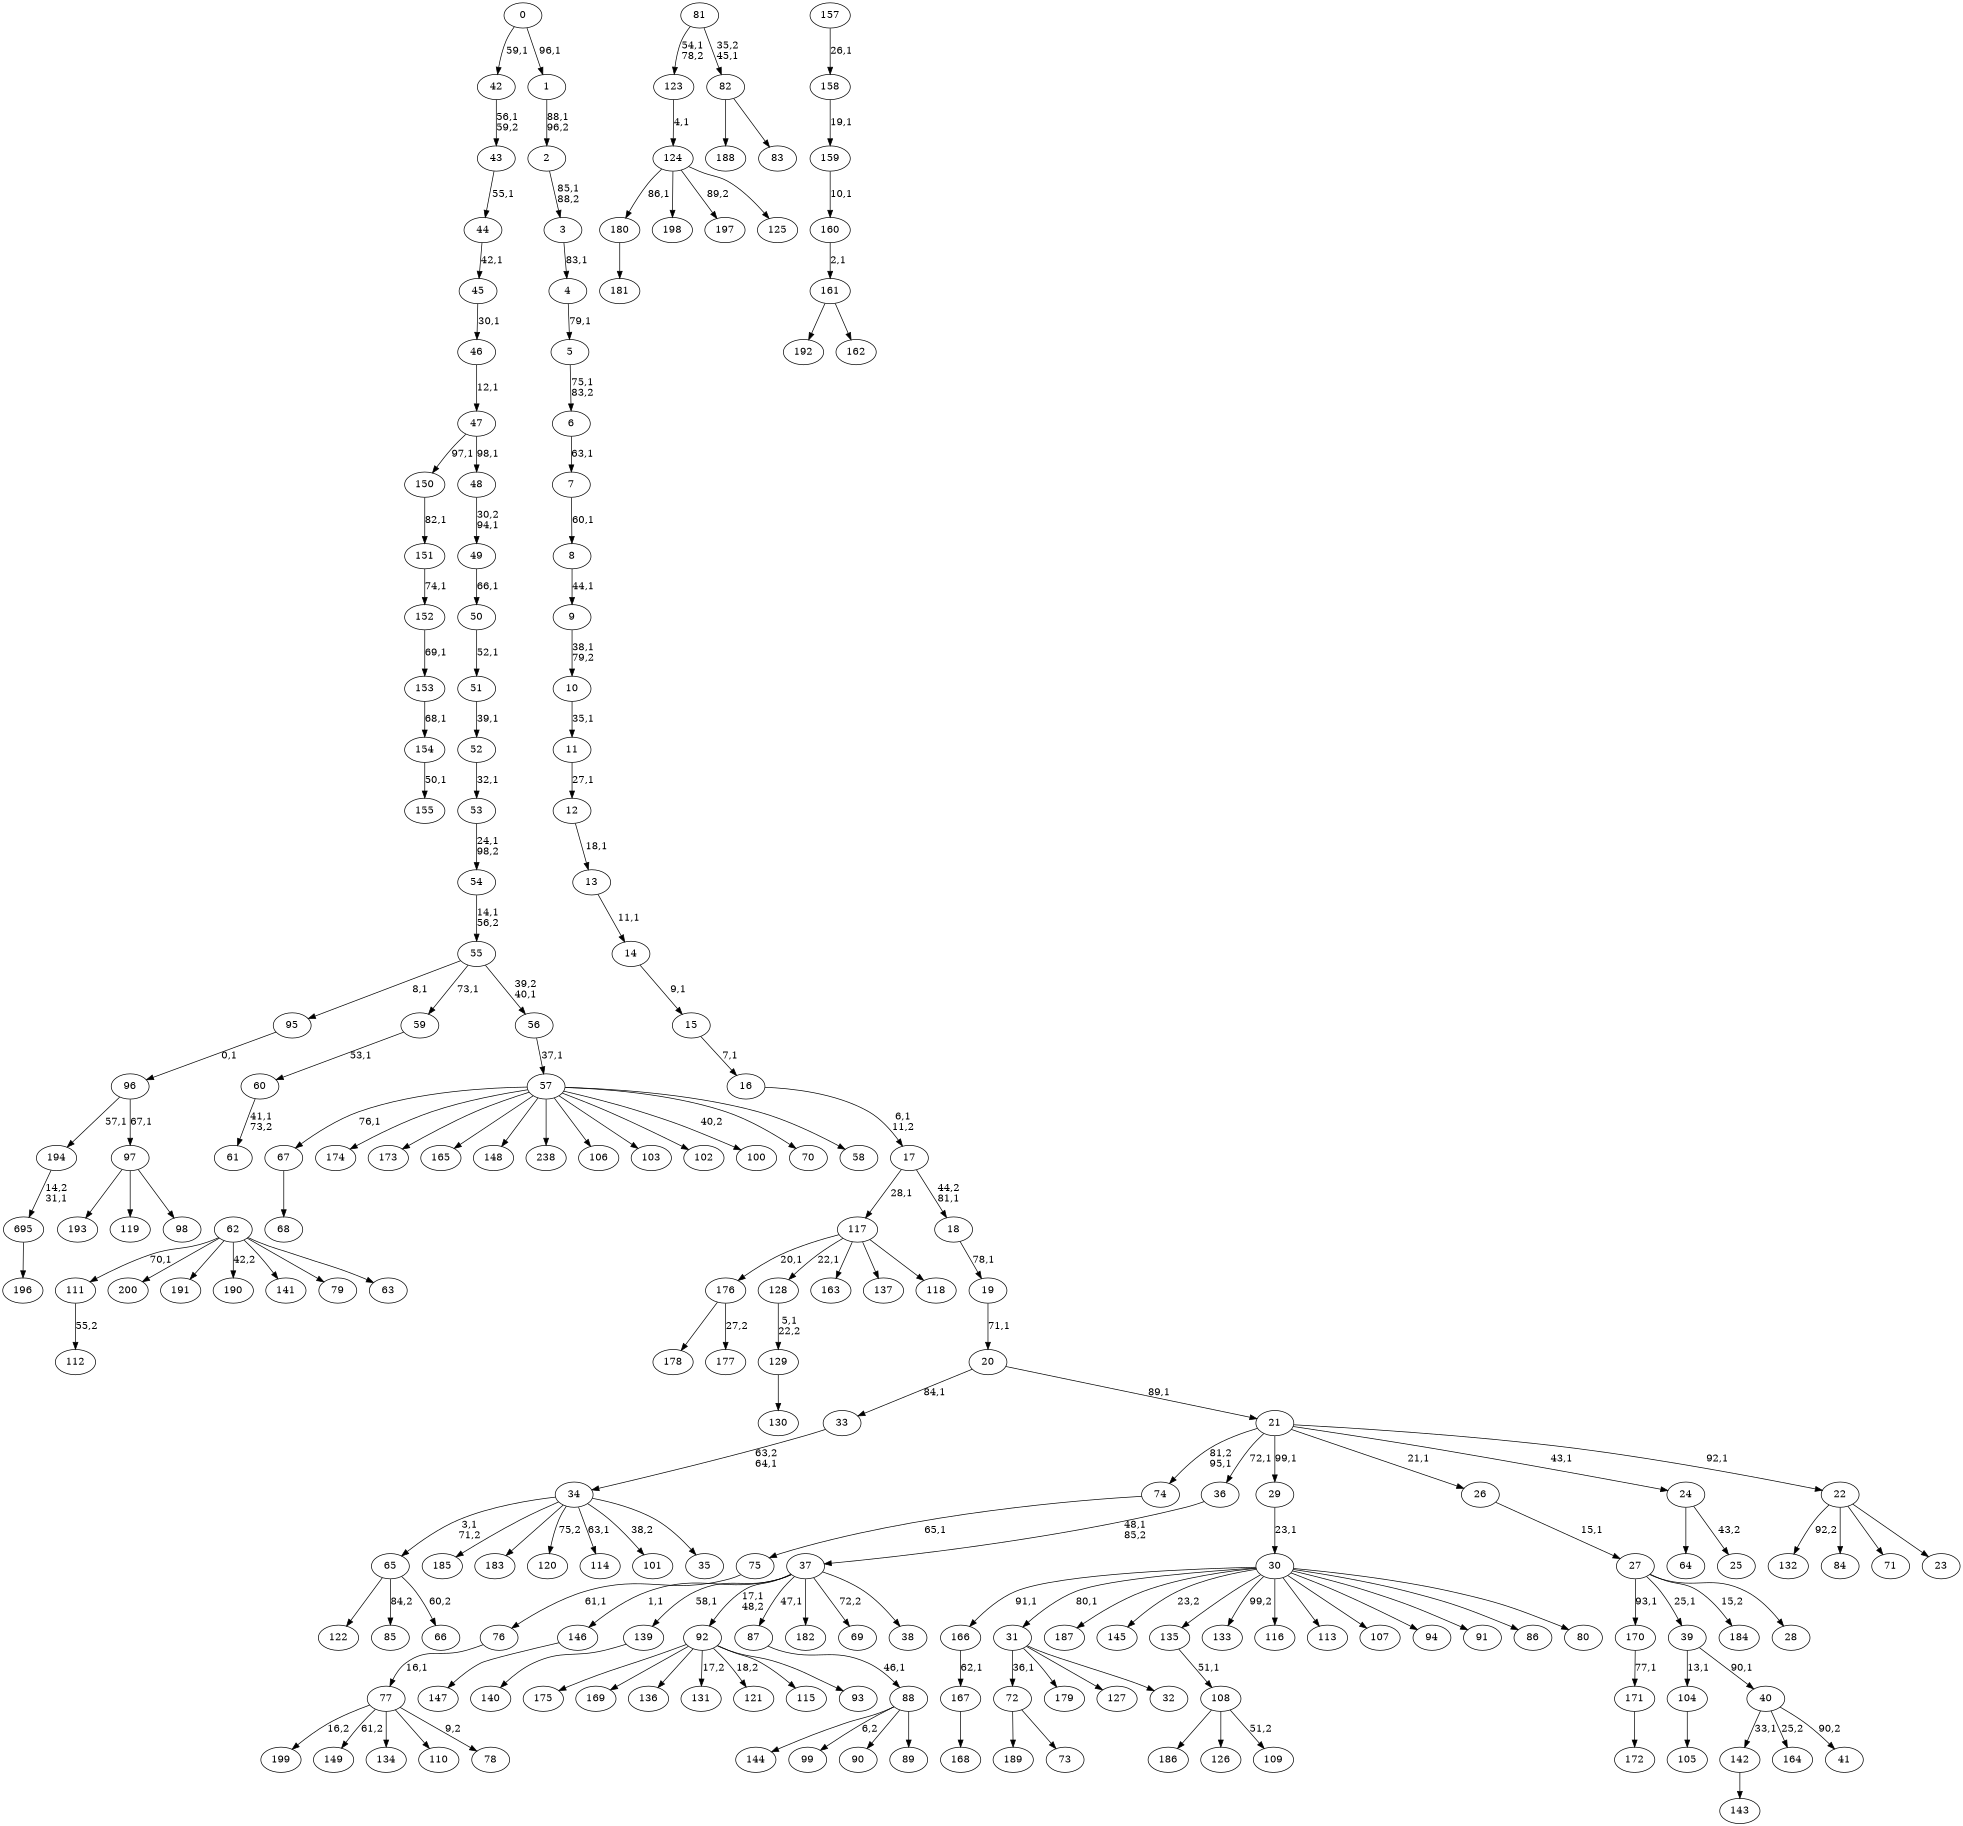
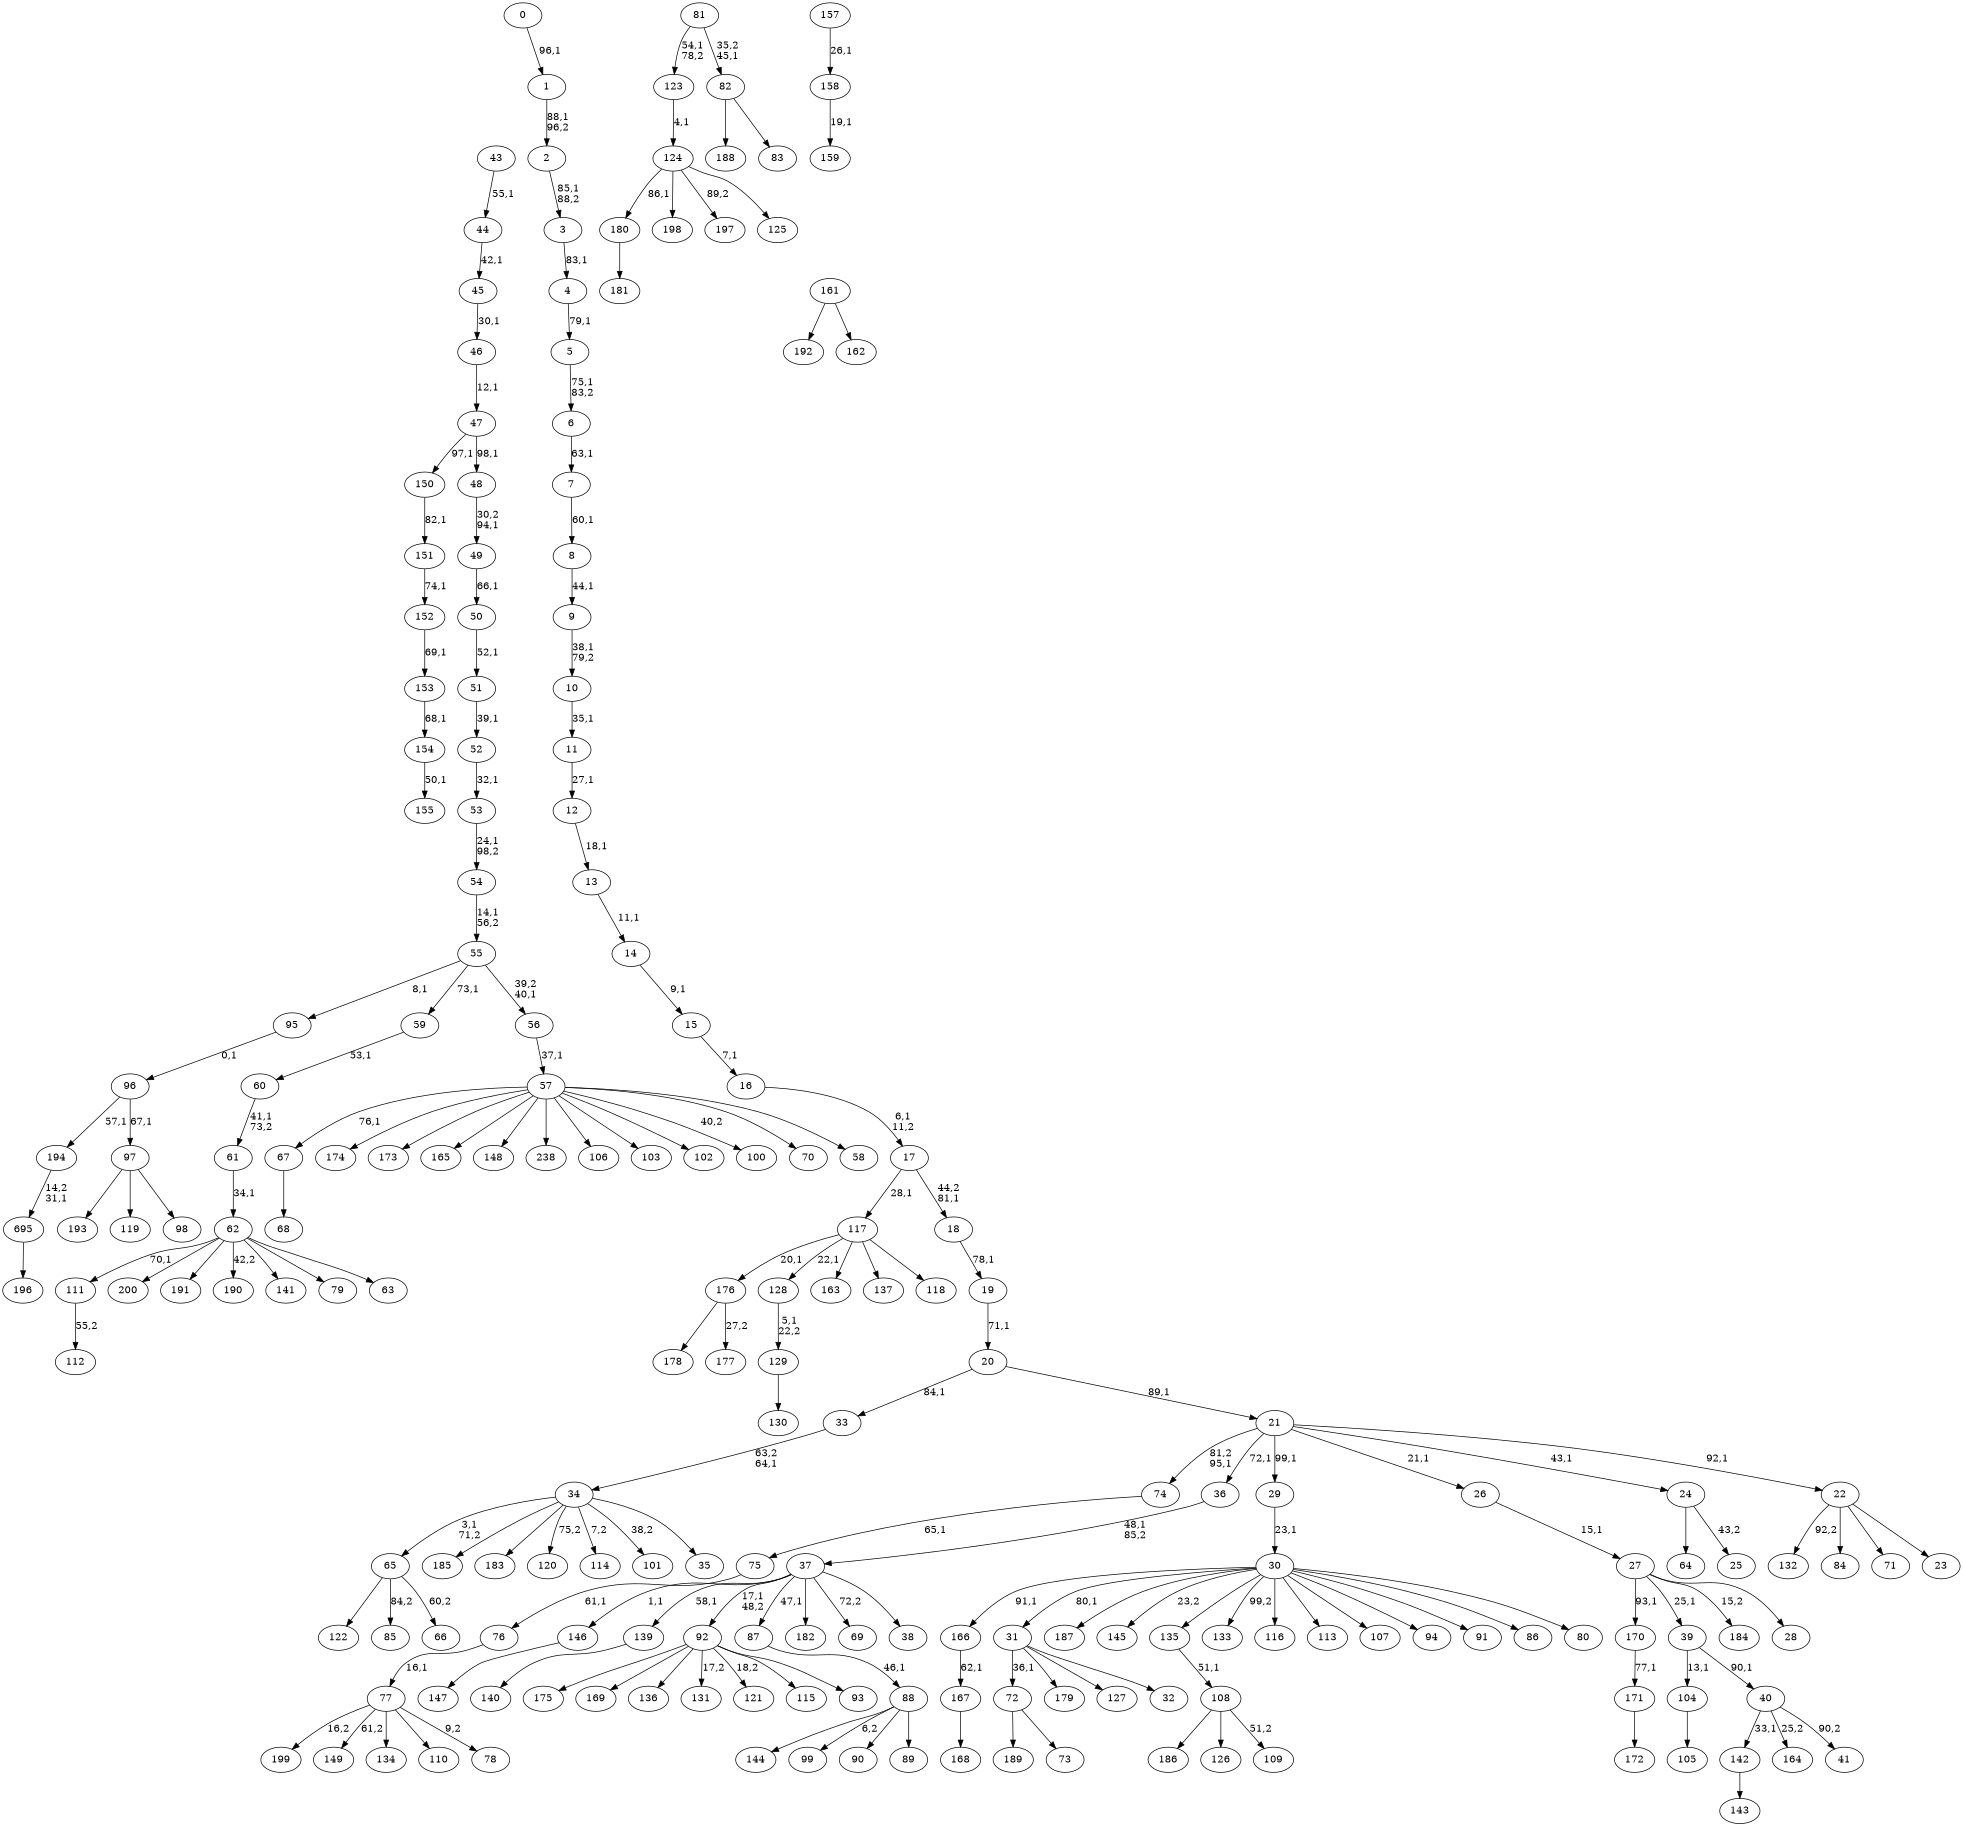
node "42": removed
node "160": removed
edge "61" -> "62": added, label "34,1"
edge "34" -> "114": label "63,1" -> "7,2"
